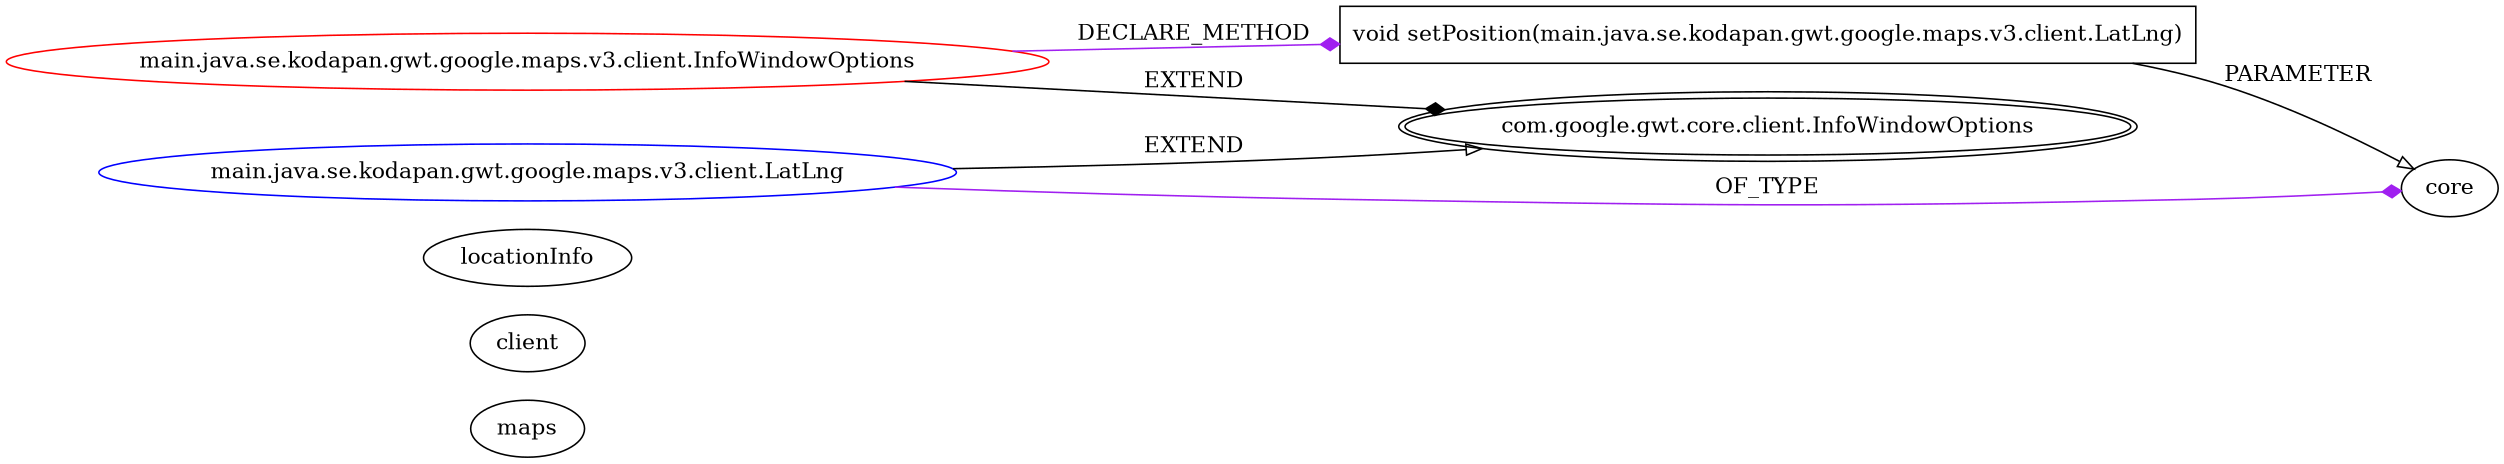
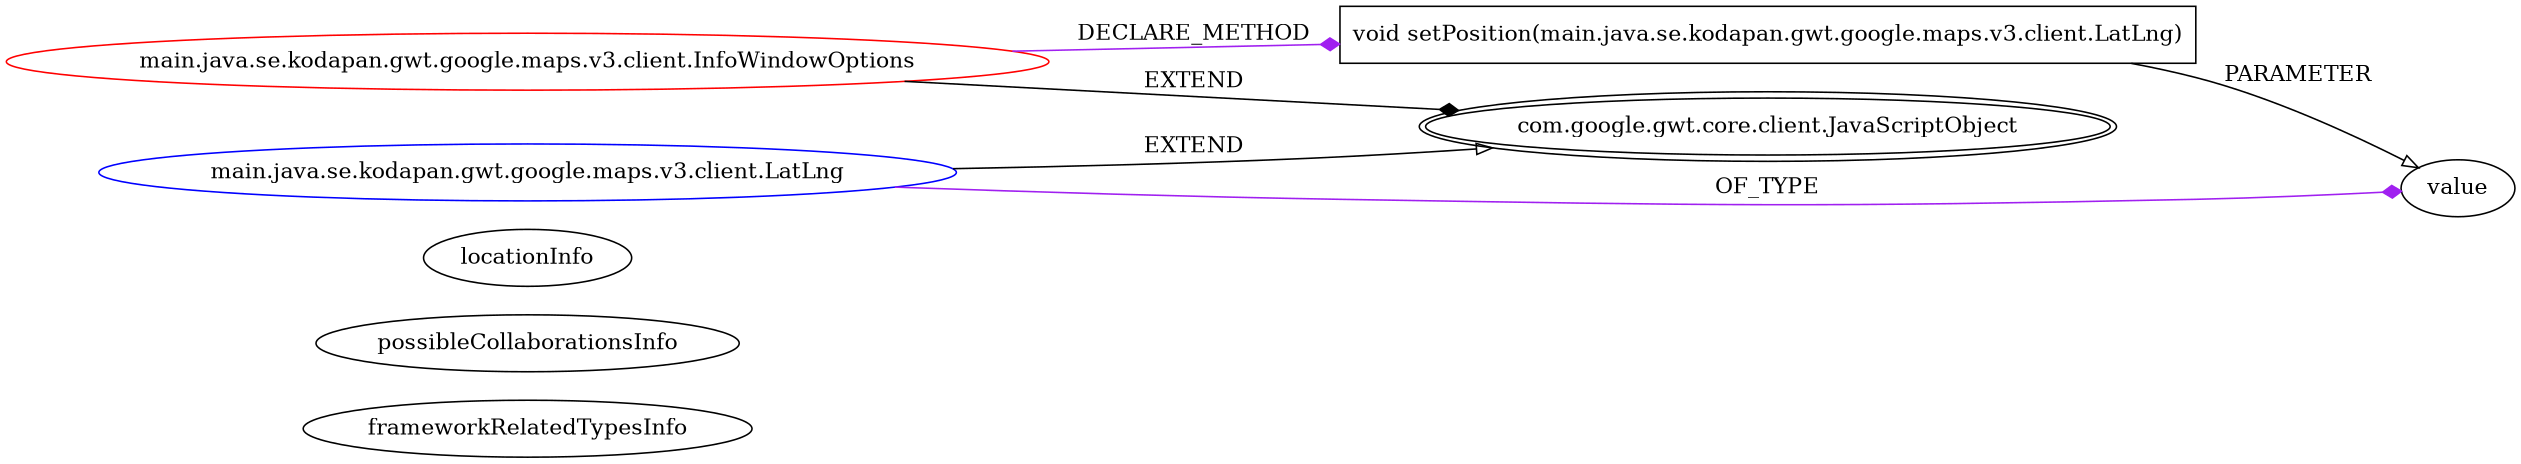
node "com.google.gwt.core.client.InfoWindowOptions": label "com.google.gwt.core.client.InfoWindowOptions" -> "com.google.gwt.core.client.JavaScriptObject"
node "core": label "core" -> "value"
node "client": label "client" -> "possibleCollaborationsInfo"
node "maps": label "maps" -> "frameworkRelatedTypesInfo"
